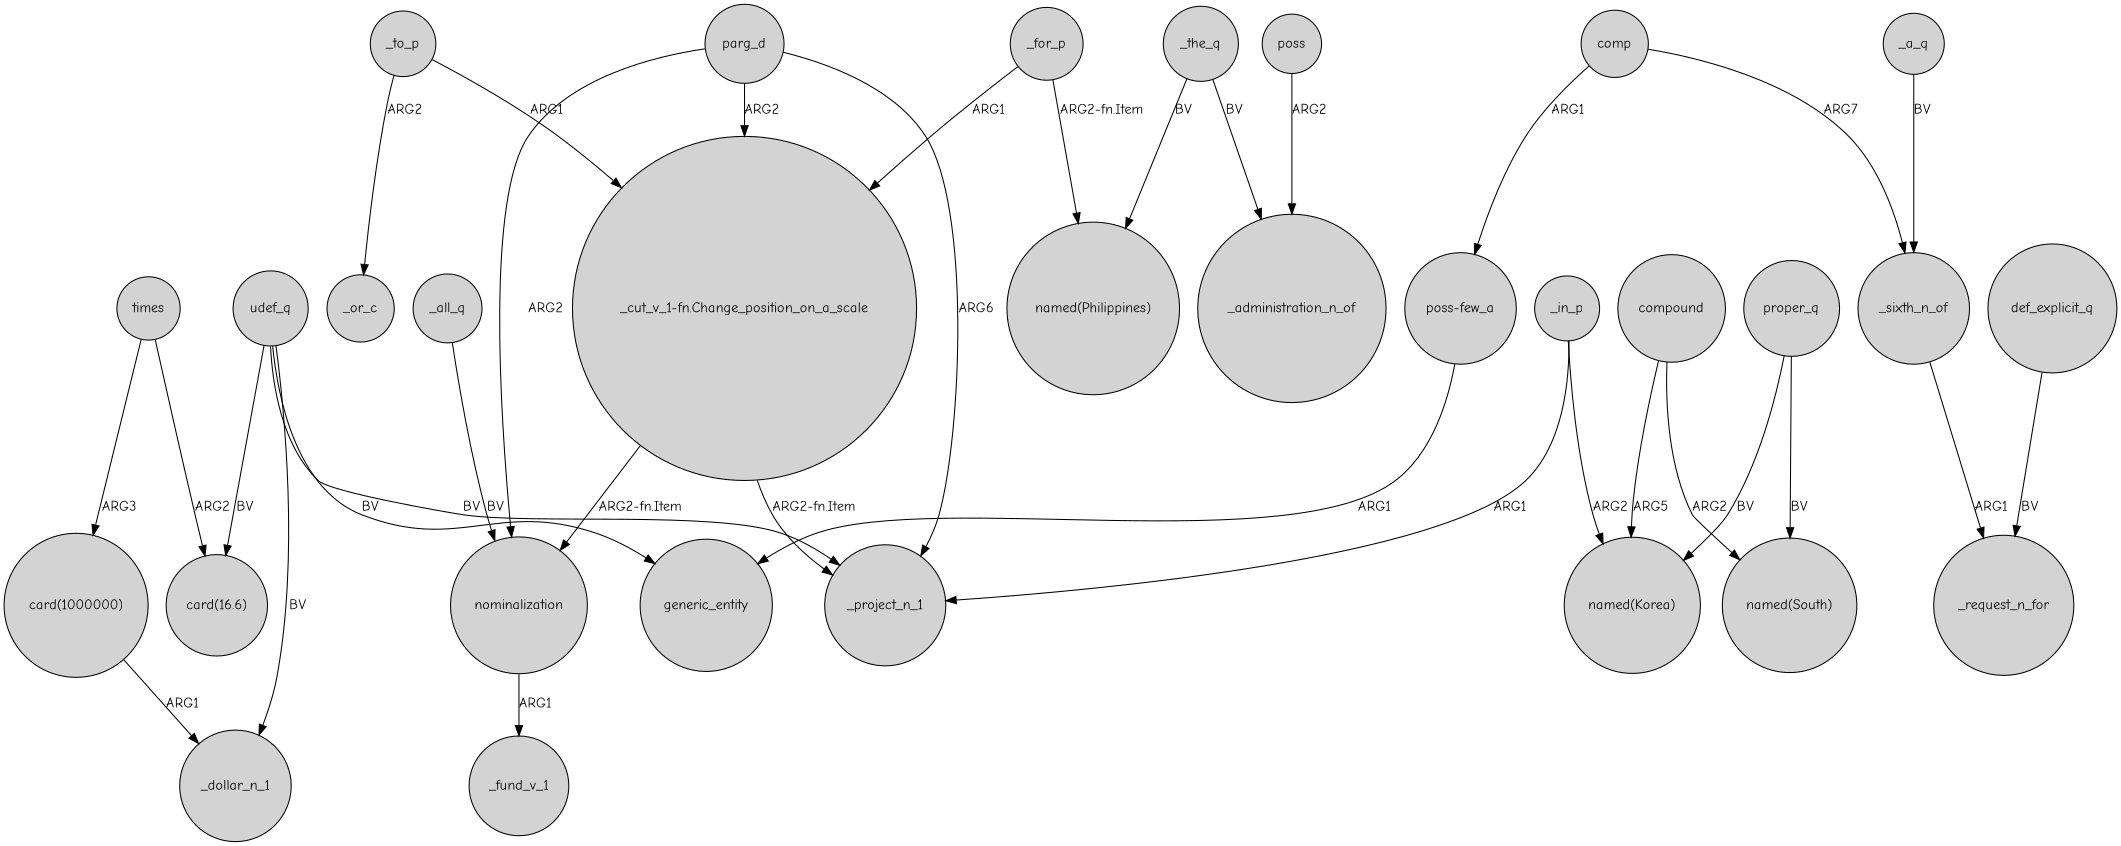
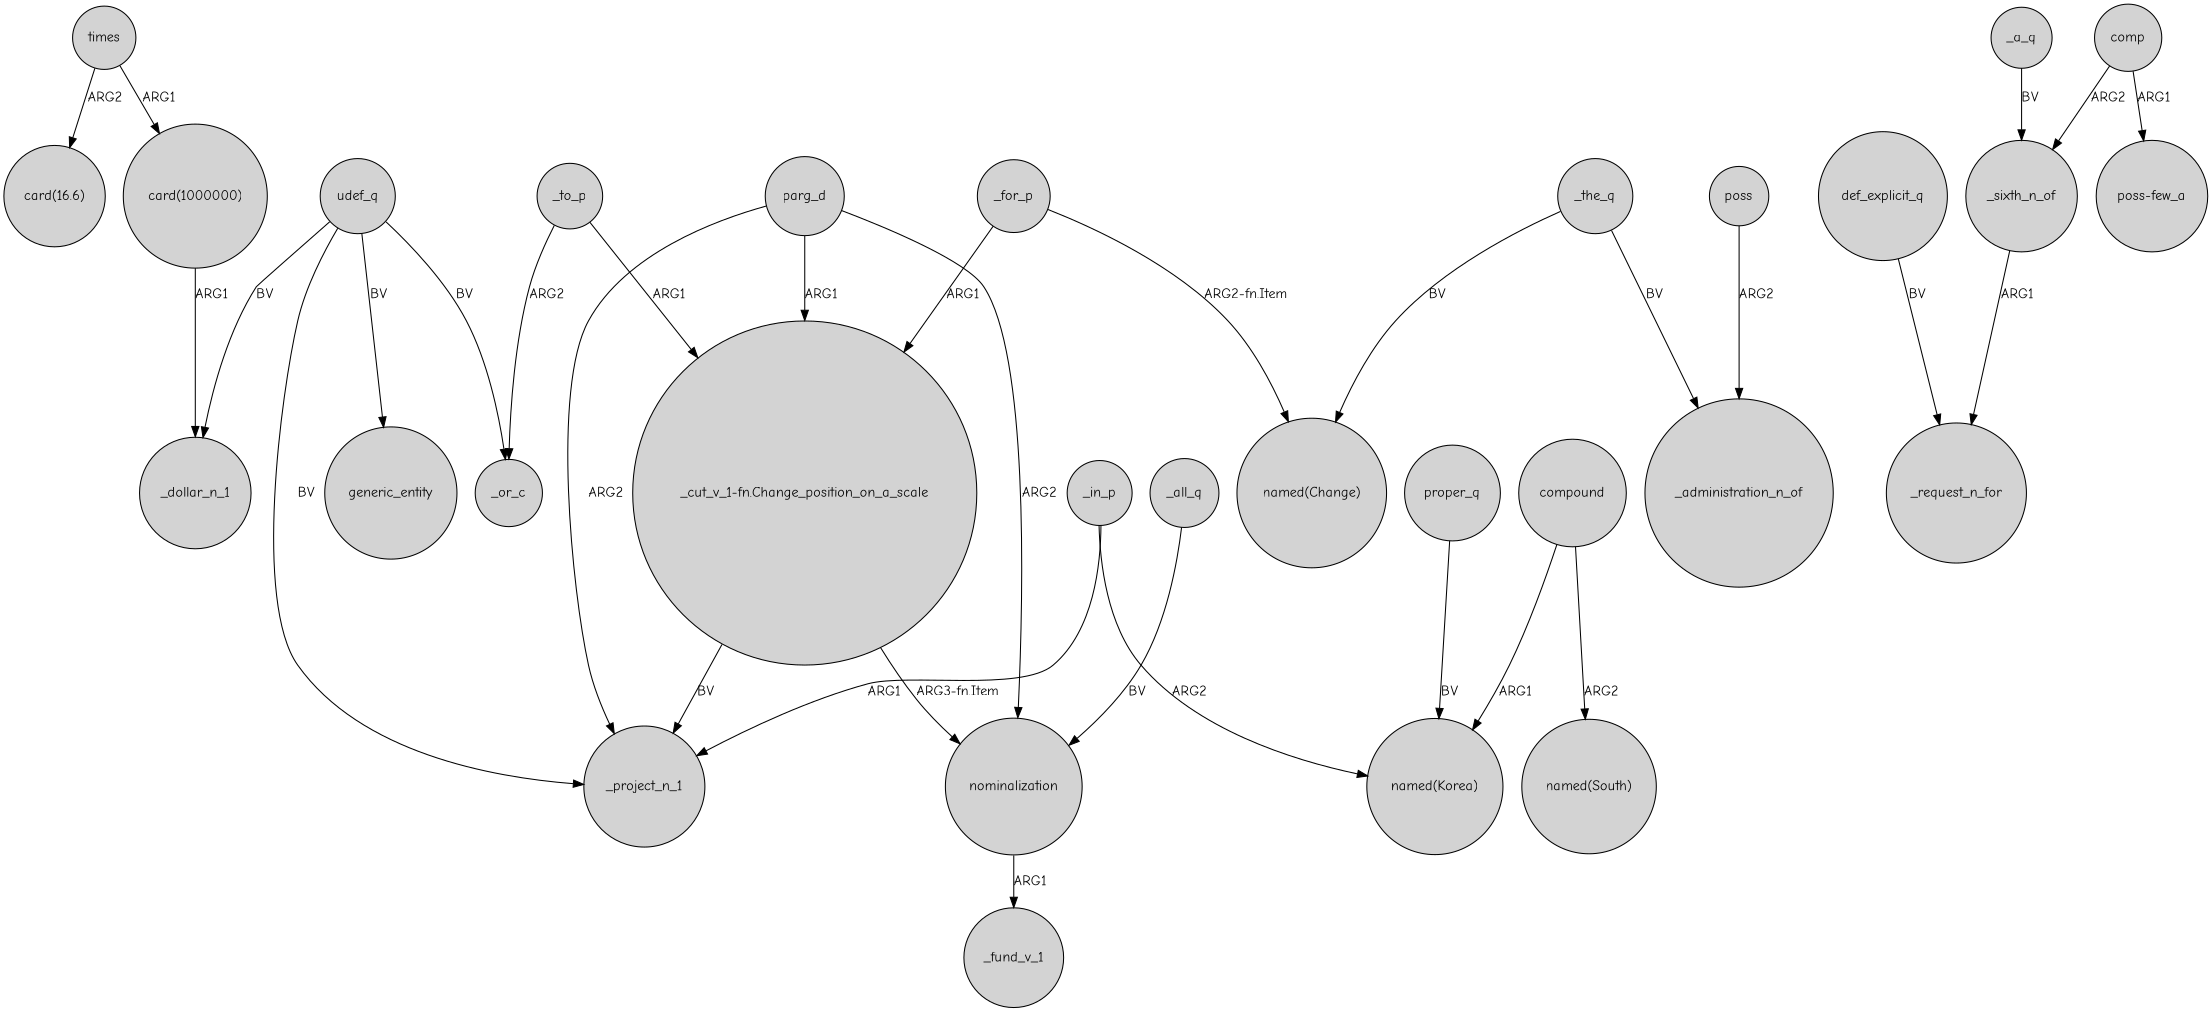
edge "parg_d" -> "_cut_v_1-fn.Change_position_on_a_scale": label "ARG2" -> "ARG1"
edge "comp" -> "_sixth_n_of": label "ARG7" -> "ARG2"
edge "parg_d" -> "_project_n_1": label "ARG6" -> "ARG2"
node "named(Philippines)": label "named(Philippines)" -> "named(Change)"
edge "proper_q" -> "named(South)": removed, label "BV"
edge "udef_q" -> "card(16.6)": now "udef_q" -> "_or_c"
edge "times" -> "card(1000000)": label "ARG3" -> "ARG1"
edge "_cut_v_1-fn.Change_position_on_a_scale" -> "nominalization": label "ARG2-fn.Item" -> "ARG3-fn.Item"
edge "_cut_v_1-fn.Change_position_on_a_scale" -> "_project_n_1": label "ARG2-fn.Item" -> "BV"
edge "compound" -> "named(Korea)": label "ARG5" -> "ARG1"
edge "poss-few_a" -> "generic_entity": removed, label "ARG1"
